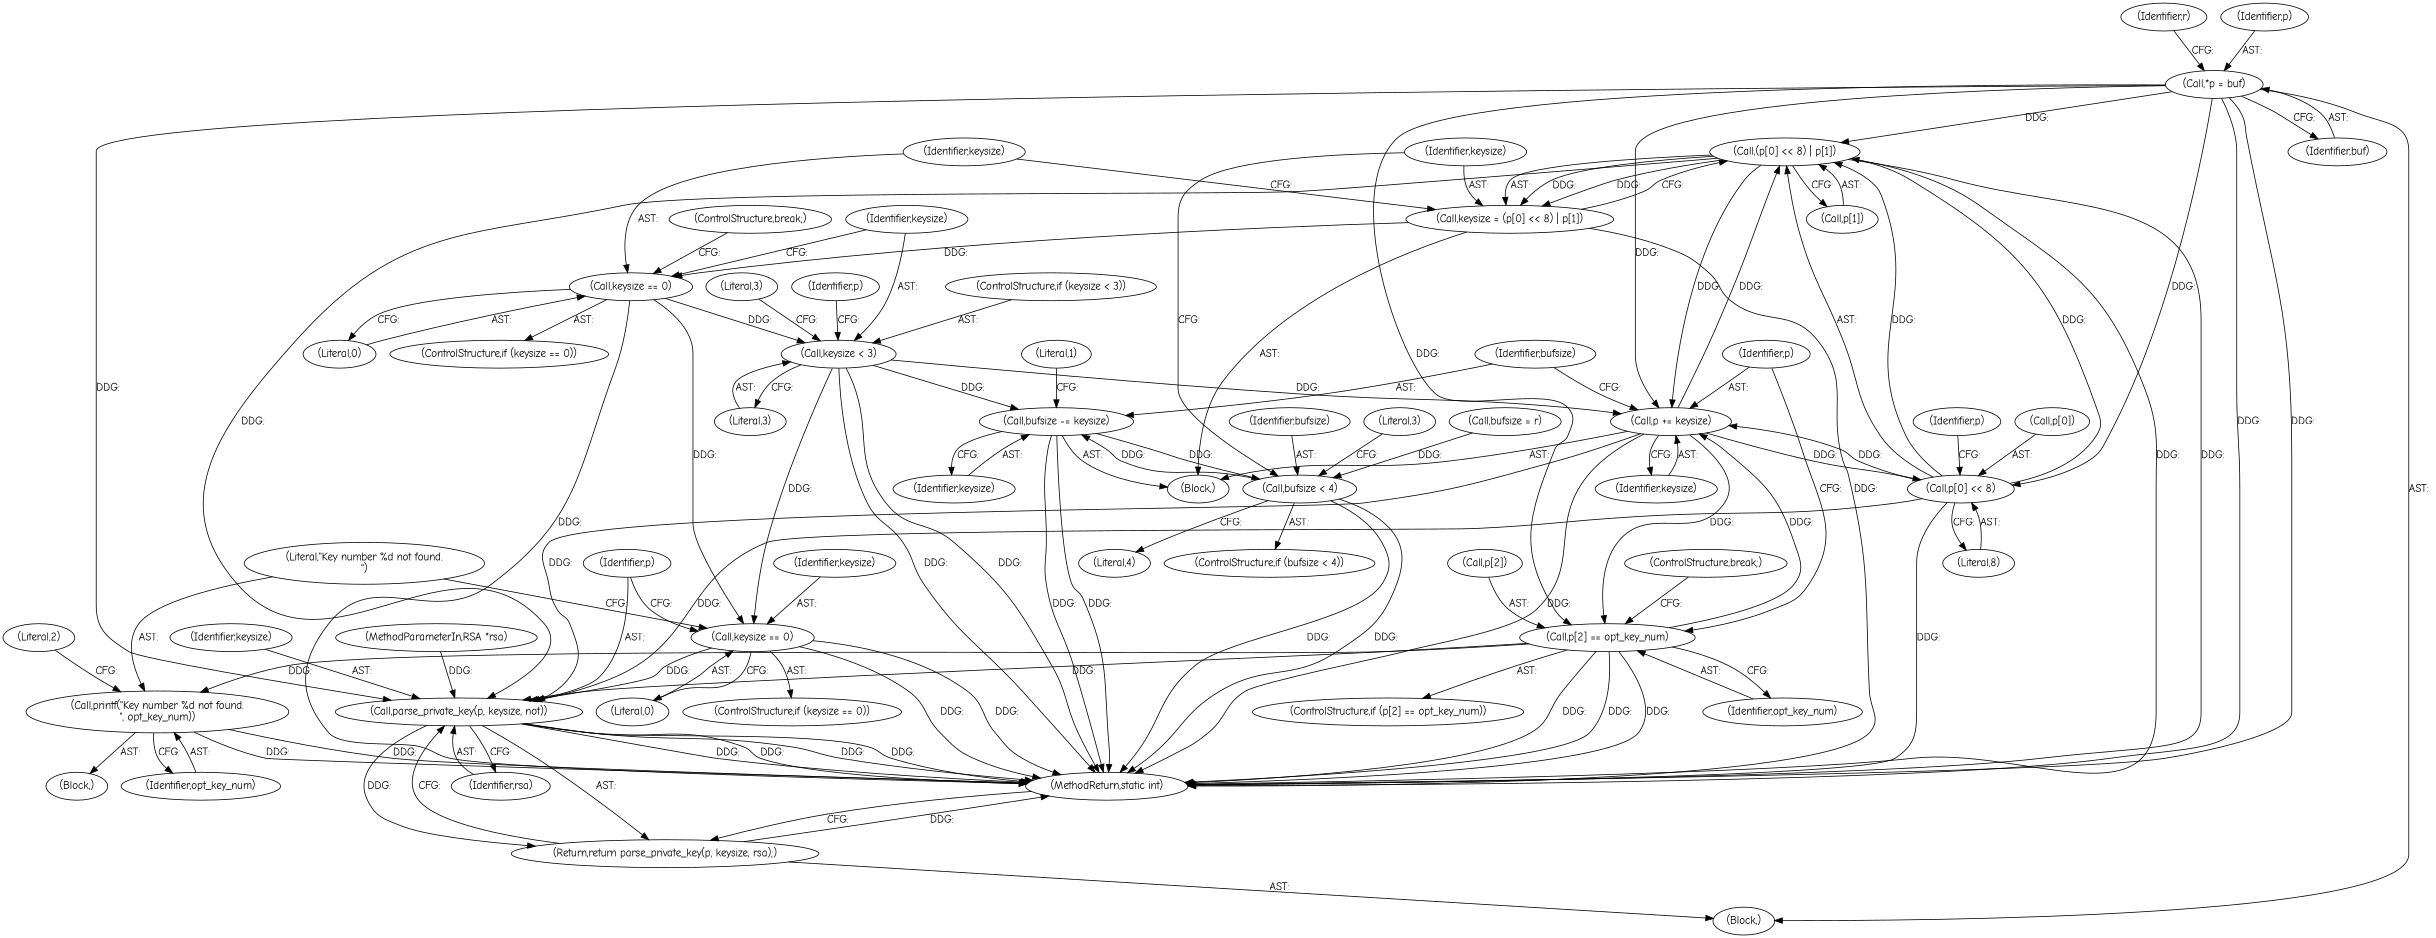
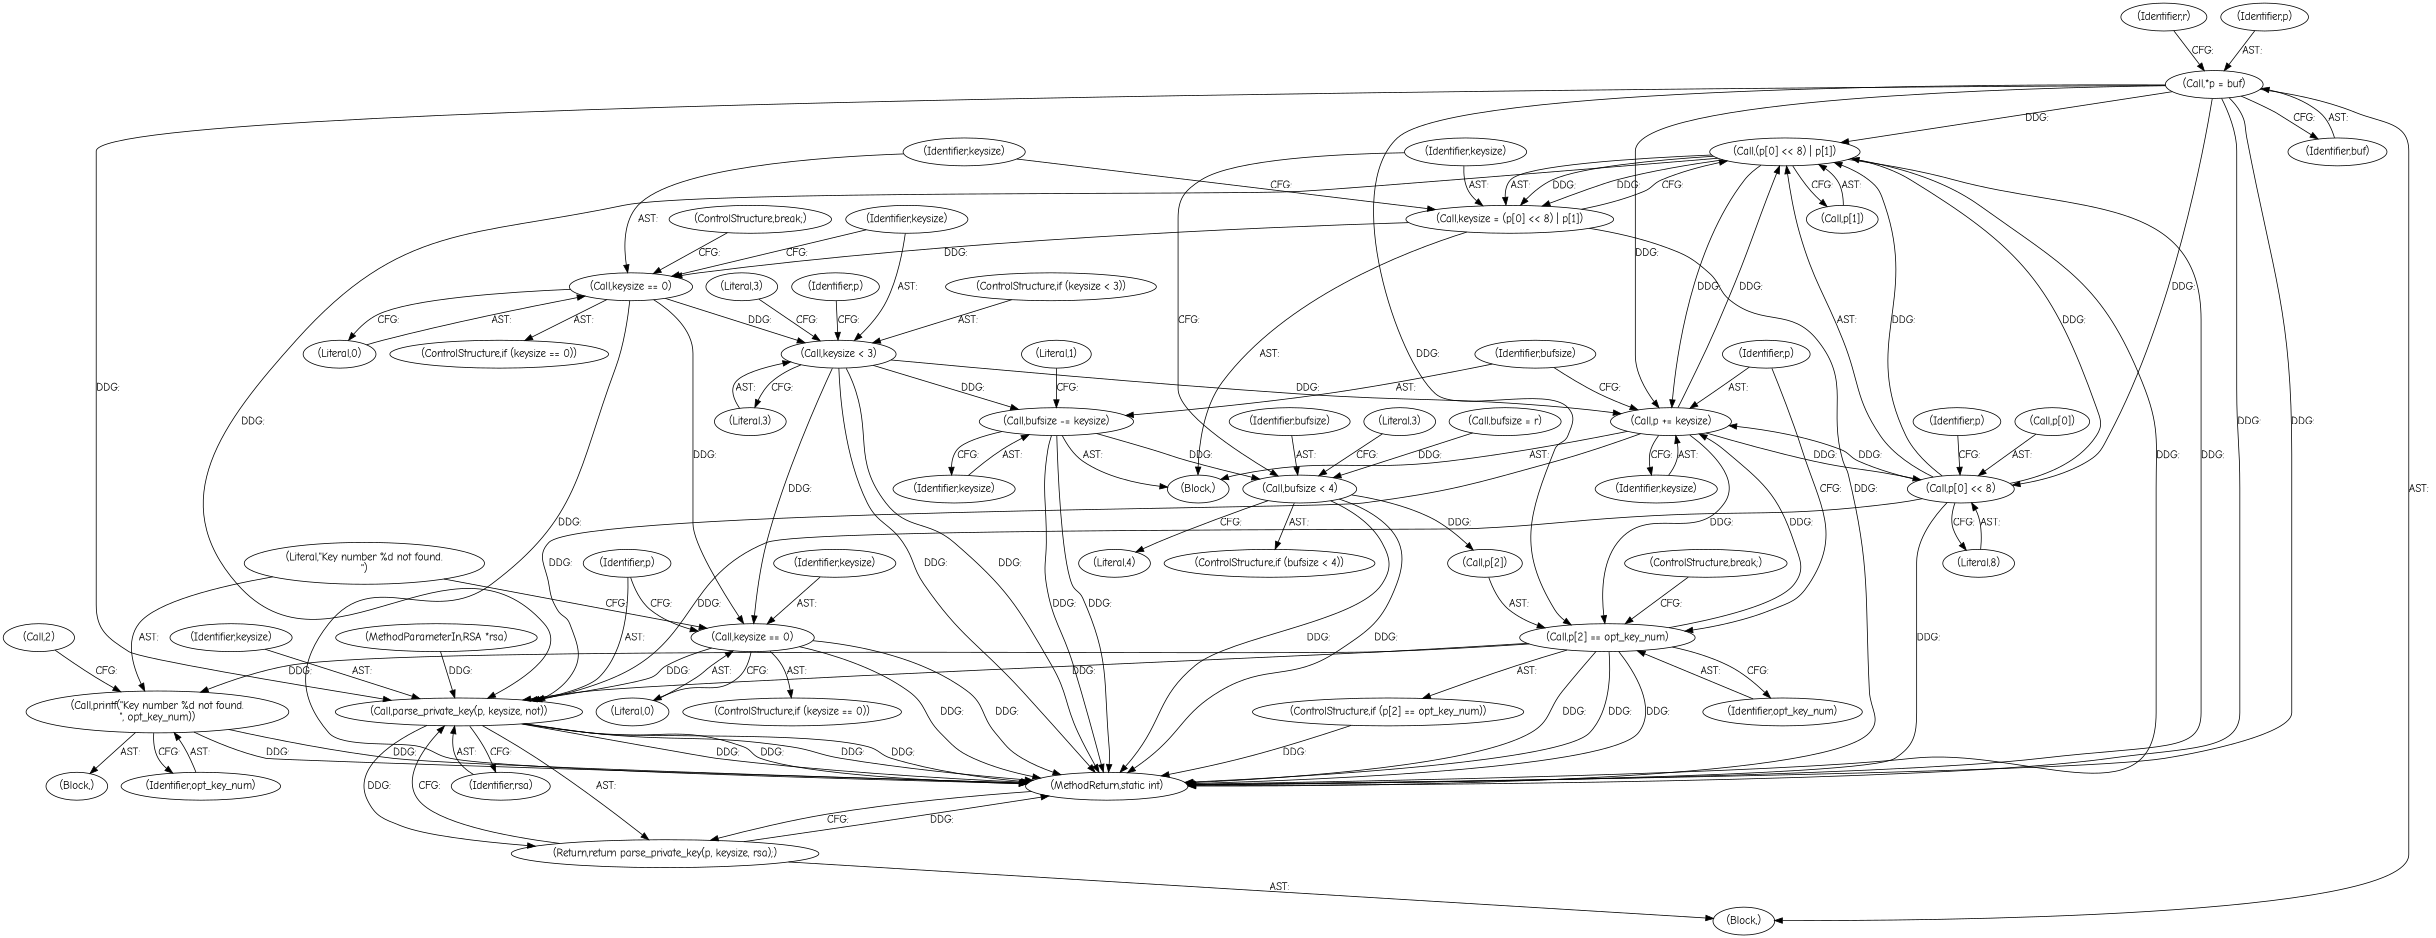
edge "(Call,bufsize < 4)" -> "(Call,bufsize -= keysize)": now "(Call,bufsize < 4)" -> "(Call,p[2])"
node "(Literal,2)": label "(Literal,2)" -> "(Call,2)"
edge "(Call,p += keysize)" -> "(MethodReturn,static int)": now "(ControlStructure,if (p[2] == opt_key_num))" -> "(MethodReturn,static int)"
